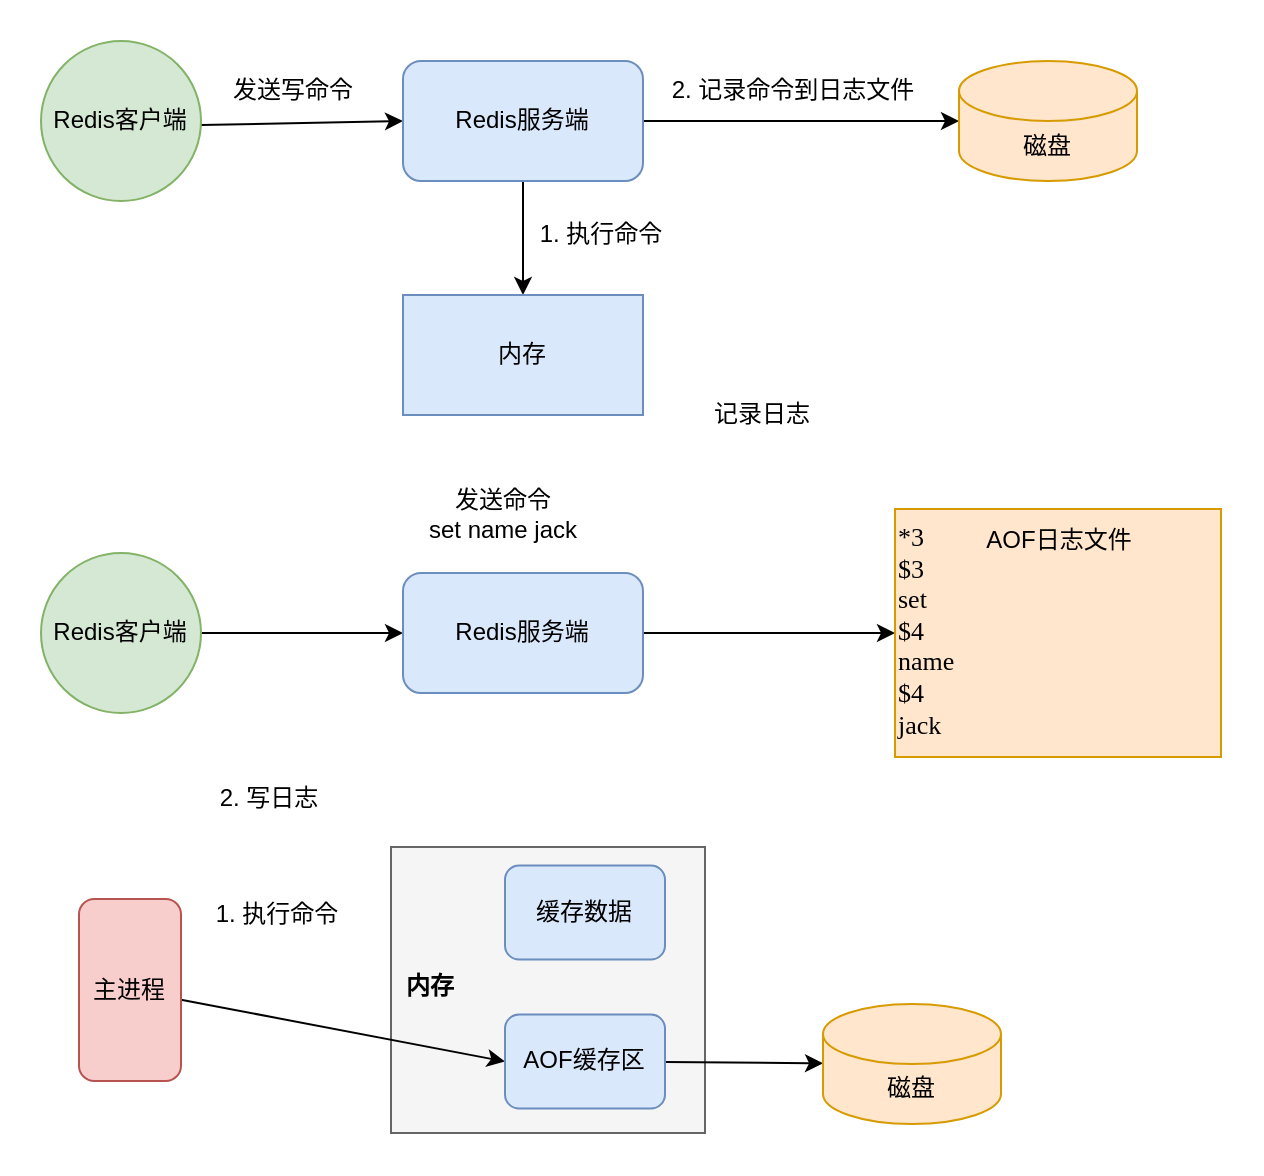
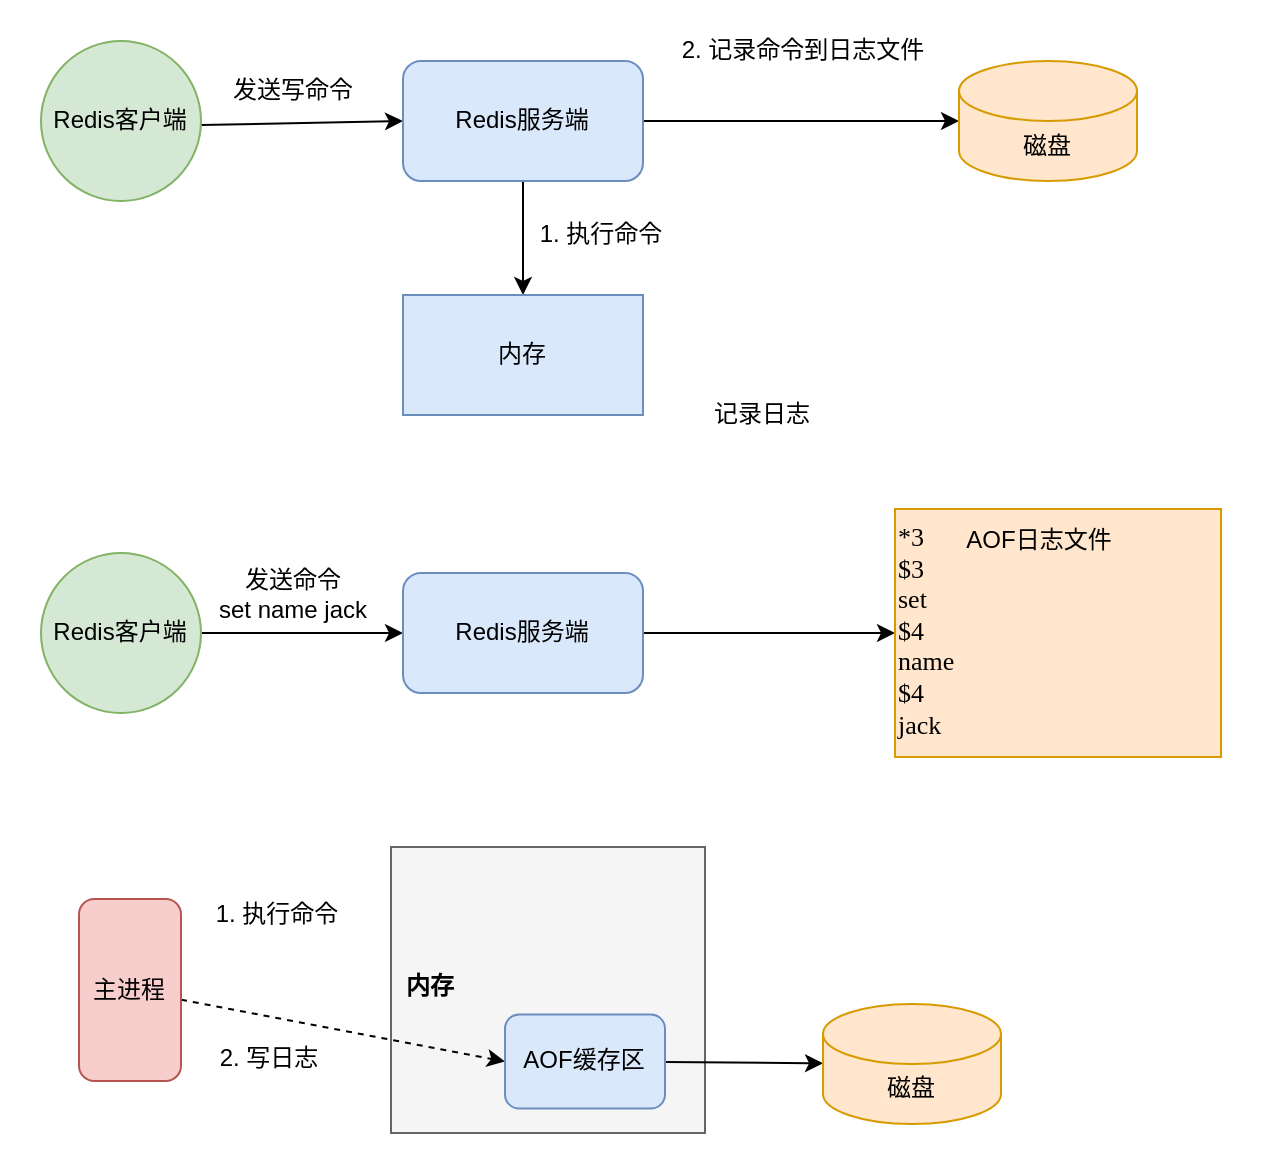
node "2. 记录命令到日志文件": moved (792, 91) -> (802, 51)
node "发送命令 set name jack": moved (503, 514) -> (293, 594)
node "AOF日志文件": moved (1058, 541) -> (1038, 541)
node "2. 写日志": moved (270, 799) -> (270, 1059)
node "缓存数据": removed
edge "主进程" -> "AOF缓存区": style solid -> dashed
